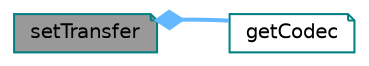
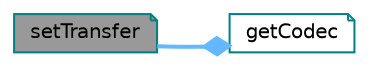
edge "getCodec" -> "setTransfer": reversed
